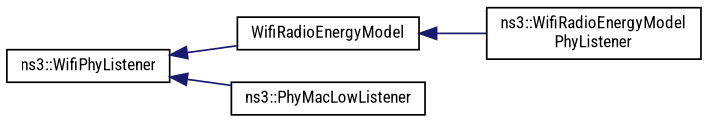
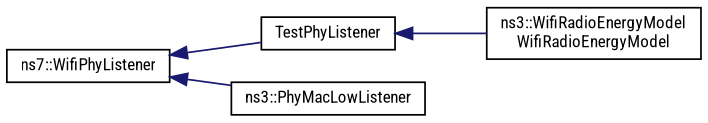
node "WifiRadioEnergyModel": label "WifiRadioEnergyModel" -> "TestPhyListener"
node "ns3::WifiRadioEnergyModel PhyListener": label "ns3::WifiRadioEnergyModel PhyListener" -> "ns3::WifiRadioEnergyModel WifiRadioEnergyModel"
node "ns3::WifiPhyListener": label "ns3::WifiPhyListener" -> "ns7::WifiPhyListener"
